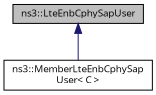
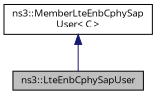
edge "ns3::MemberLteEnbCphySap User< C >" -> "ns3::LteEnbCphySapUser": reversed
